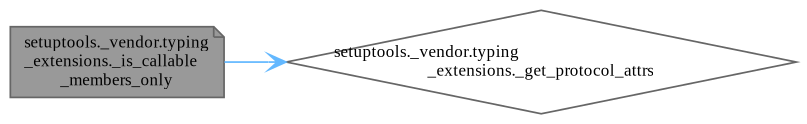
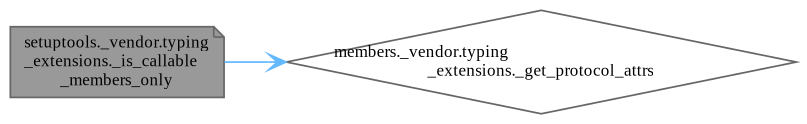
node "setuptools._vendor.typing _extensions._get_protocol_attrs": label "setuptools._vendor.typing _extensions._get_protocol_attrs" -> "members._vendor.typing _extensions._get_protocol_attrs"
